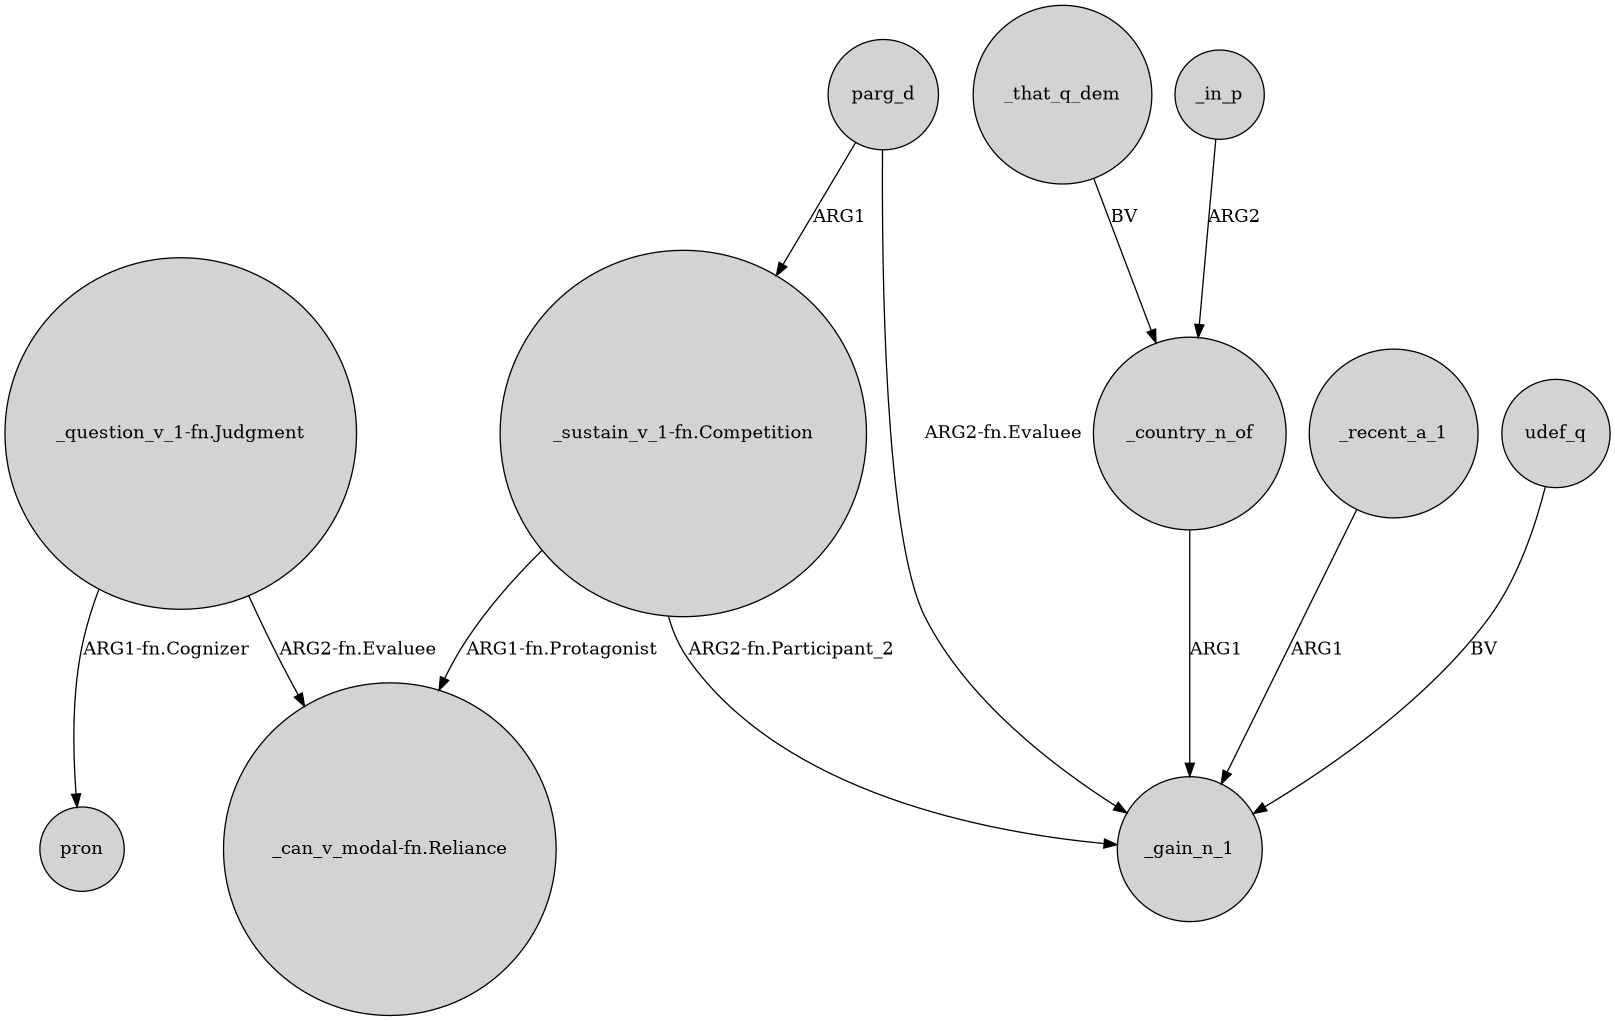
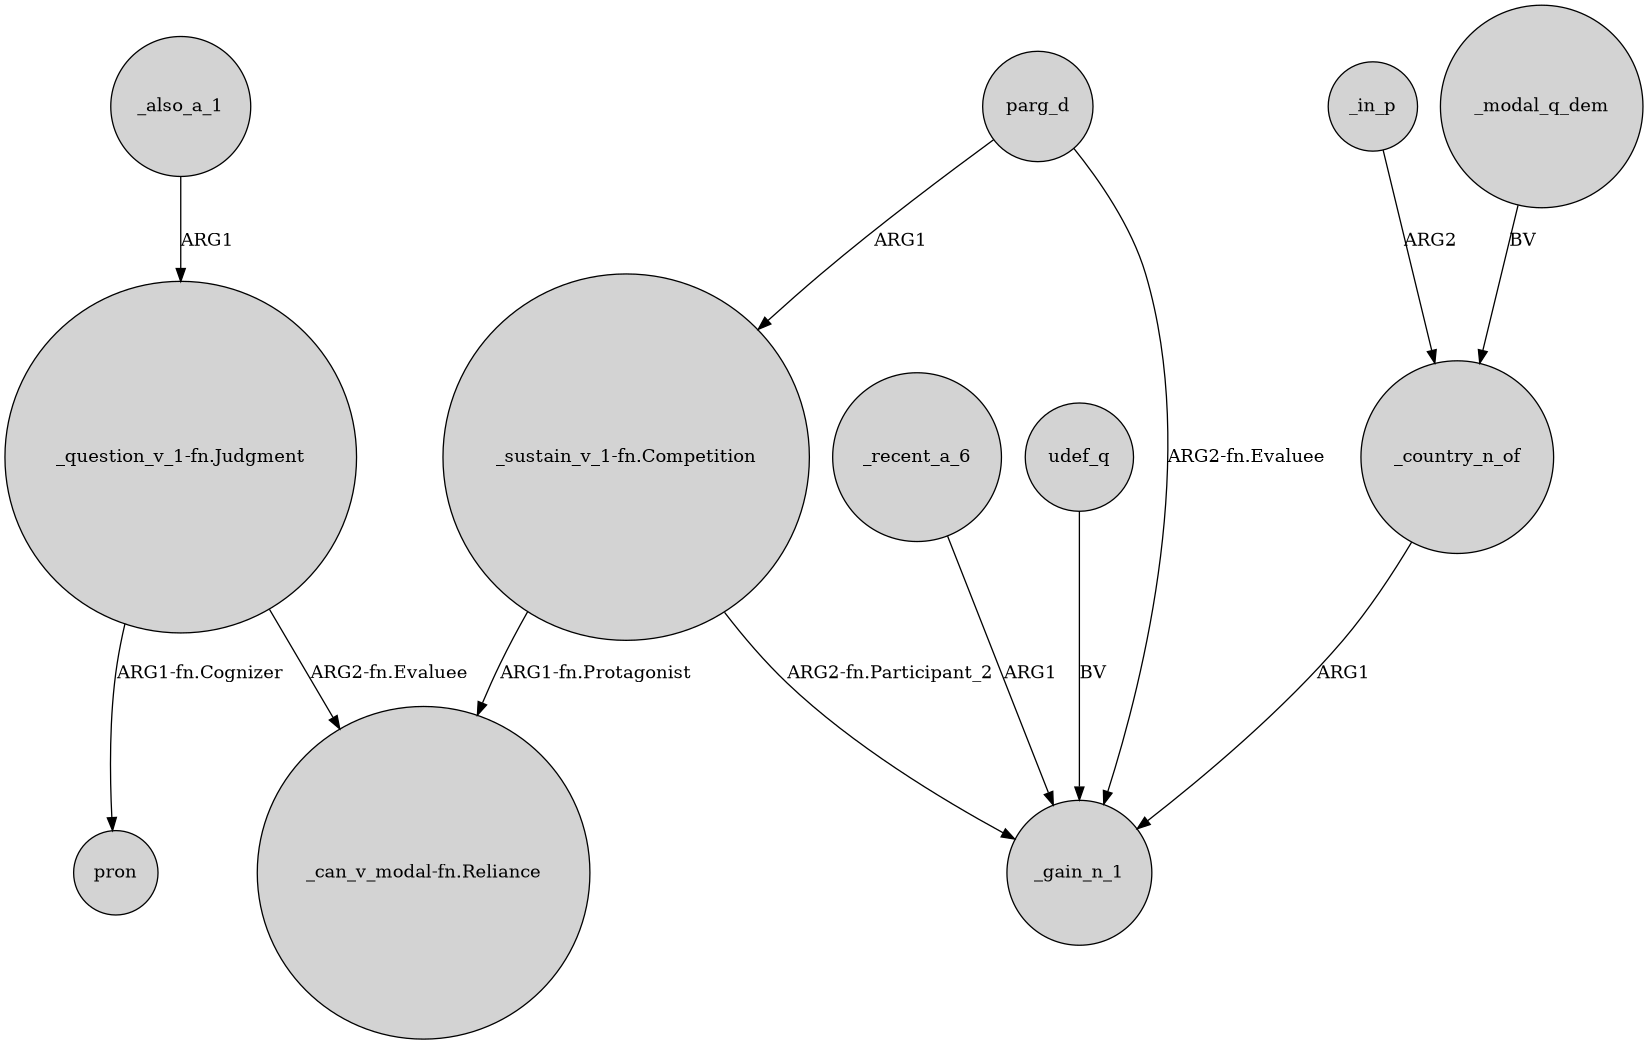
node "_that_q_dem": label "_that_q_dem" -> "_modal_q_dem"
node "_also_a_1": added
node "_recent_a_1": label "_recent_a_1" -> "_recent_a_6"
